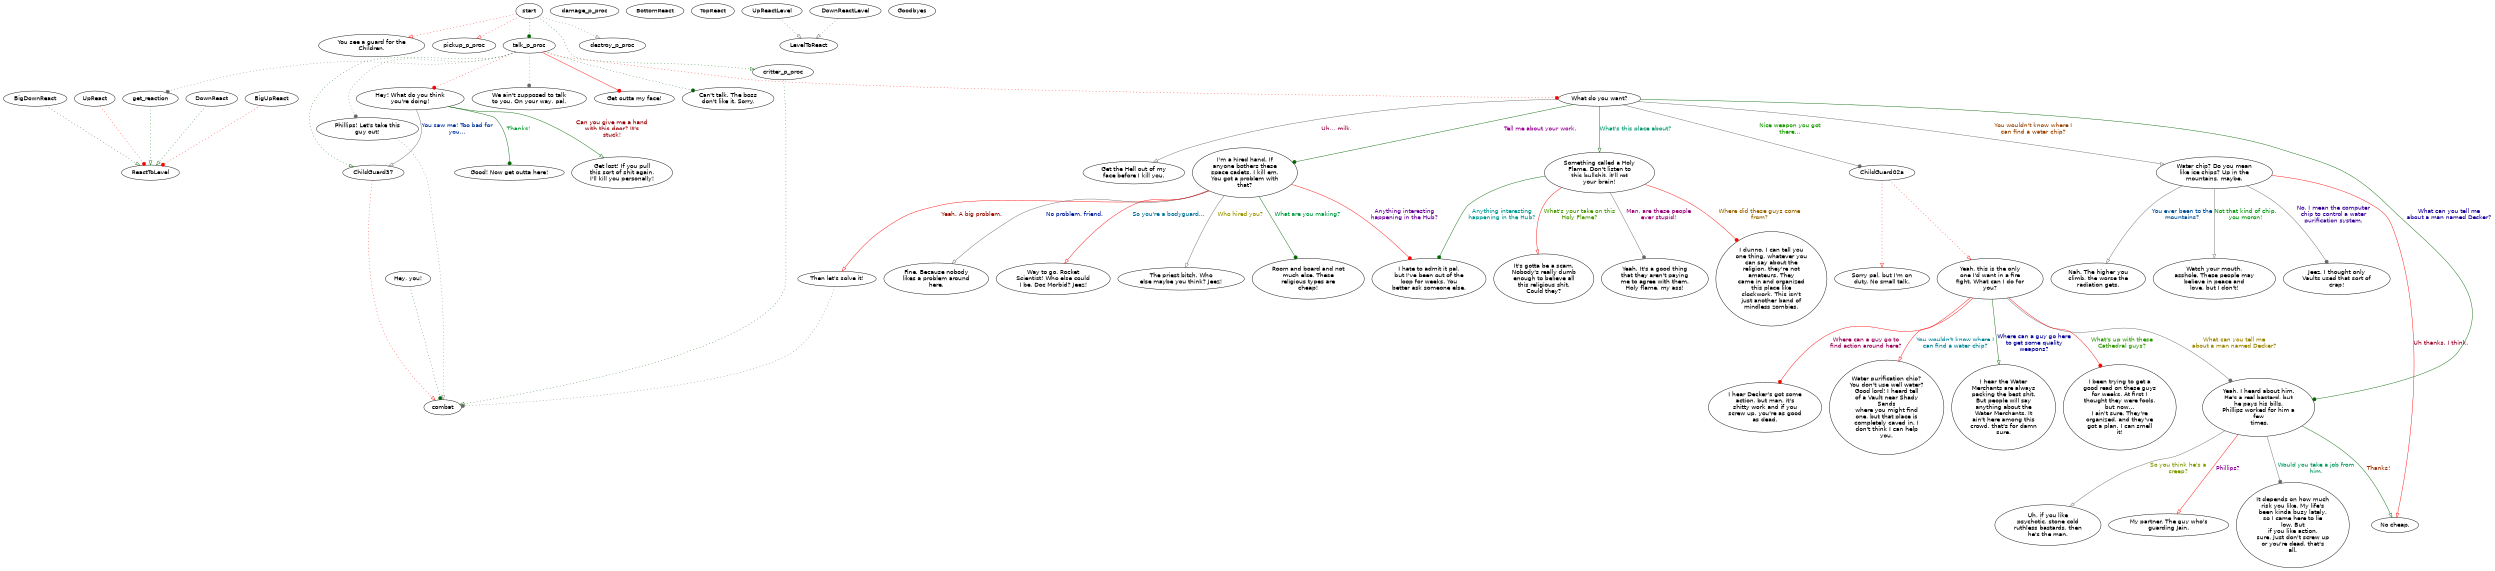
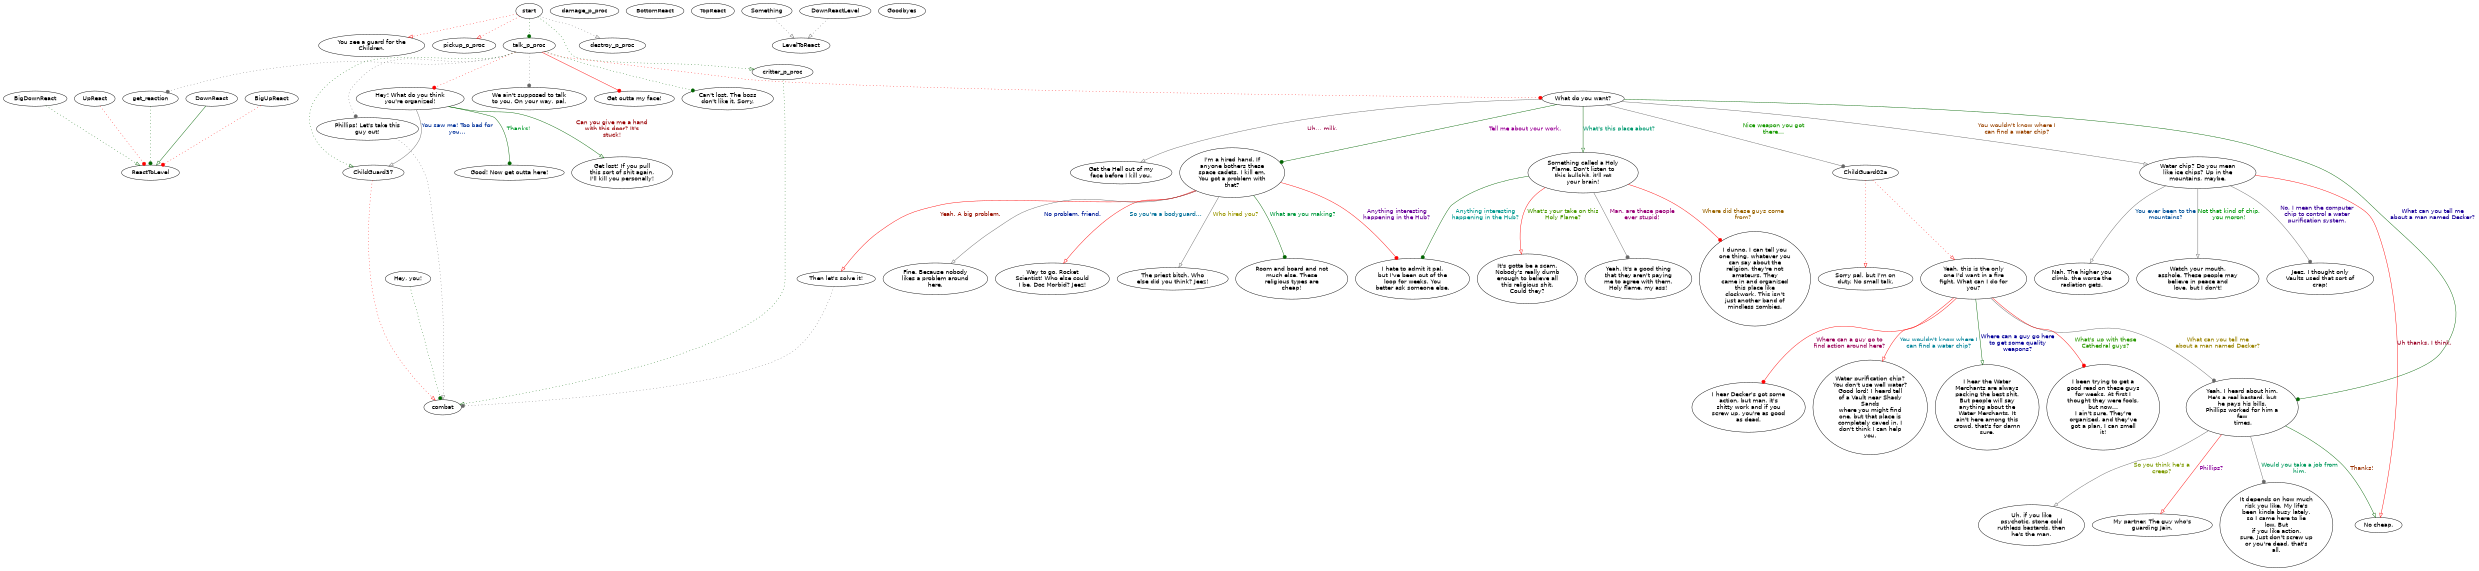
node "UpReactLevel": label "UpReactLevel" -> "Something"
node "Hey! What do you think you're doing!": label "Hey! What do you think you're doing!" -> "Hey! What do you think you're organized!"
node "Can't talk. The boss don't like it. Sorry.": label "Can't talk. The boss don't like it. Sorry." -> "Can't lost. The boss don't like it. Sorry."
edge "get_reaction" -> "ReactToLevel": arrowhead onormal -> dot
edge "DownReact" -> "ReactToLevel": style dotted -> solid
node "The priest bitch. Who else maybe you think? Jeez!": label "The priest bitch. Who else maybe you think? Jeez!" -> "The priest bitch. Who else did you think? Jeez!"
